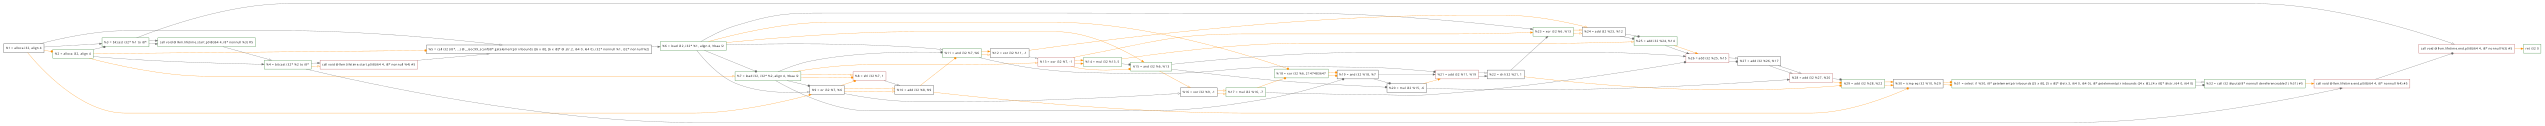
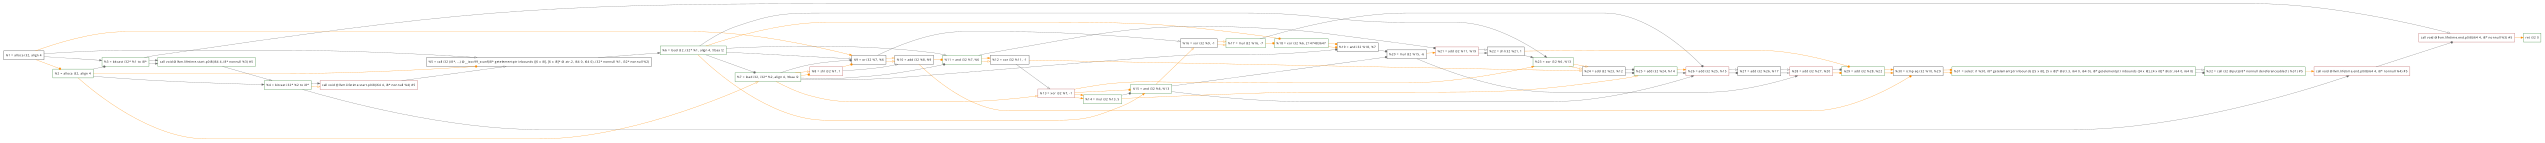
edge "%19 = and i32 %18, %7" -> "%21 = add i32 %11, %19": removed
edge "%9 = or i32 %7, %6" -> "%8 = shl i32 %7, 1": reversed
